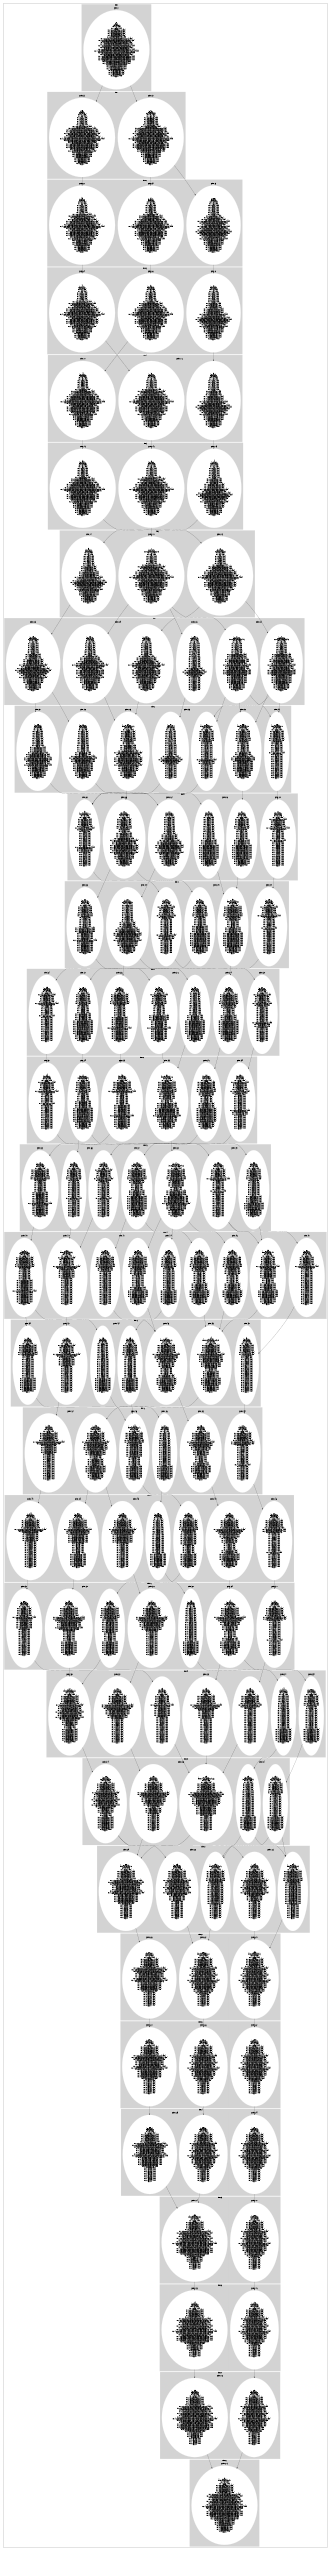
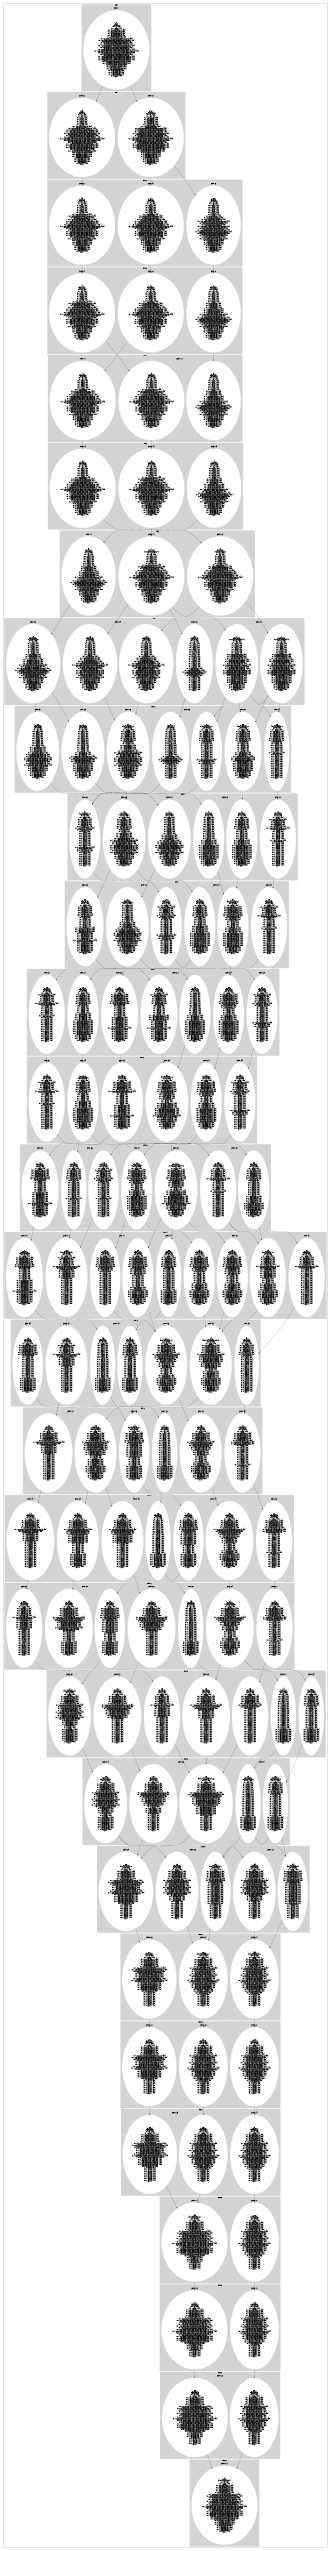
cluster "Action: 493": label "Action: 493" -> "Parents: 493"
